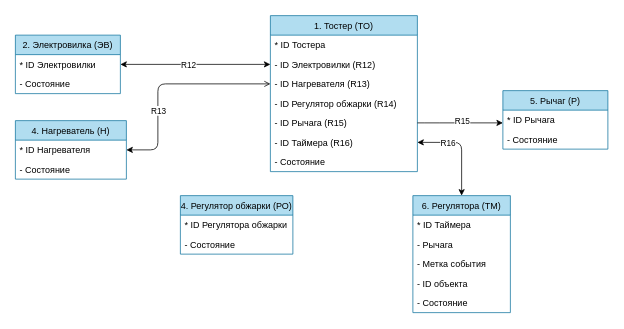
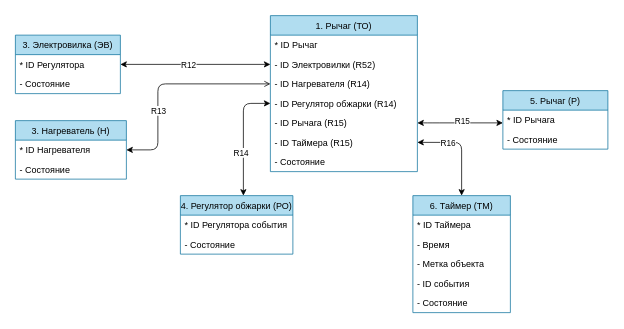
node "1. Тостер (ТО)": label "1. Тостер (ТО)" -> "1. Рычаг (ТО)"
node "2. Электровилка (ЭВ)": label "2. Электровилка (ЭВ)" -> "3. Электровилка (ЭВ)"
node "* ID Тостера": label "* ID Тостера" -> "* ID Рычаг"
node "* ID Электровилки": label "* ID Электровилки" -> "* ID Регулятора"
node "- ID Электровилки (R12)": label "- ID Электровилки (R12)" -> "- ID Электровилки (R52)"
node "- ID Нагревателя (R13)": label "- ID Нагревателя (R13)" -> "- ID Нагревателя (R14)"
edge "- ID Рычага (R15)" -> "5. Рычаг (Р)": arrowhead none -> classic
node "4. Нагреватель (Н)": label "4. Нагреватель (Н)" -> "3. Нагреватель (Н)"
edge "- ID Регулятор обжарки (R14)" -- "4. Регулятор обжарки (РО)": added, label "R14"
node "- ID Таймера (R16)": label "- ID Таймера (R16)" -> "- ID Таймера (R15)"
node "6. Регулятора (ТМ)": label "6. Регулятора (ТМ)" -> "6. Таймер (ТМ)"
node "* ID Регулятора обжарки": label "* ID Регулятора обжарки" -> "* ID Регулятора события"
node "- Рычага": label "- Рычага" -> "- Время"
node "- Метка события": label "- Метка события" -> "- Метка объекта"
node "- ID объекта": label "- ID объекта" -> "- ID события"
